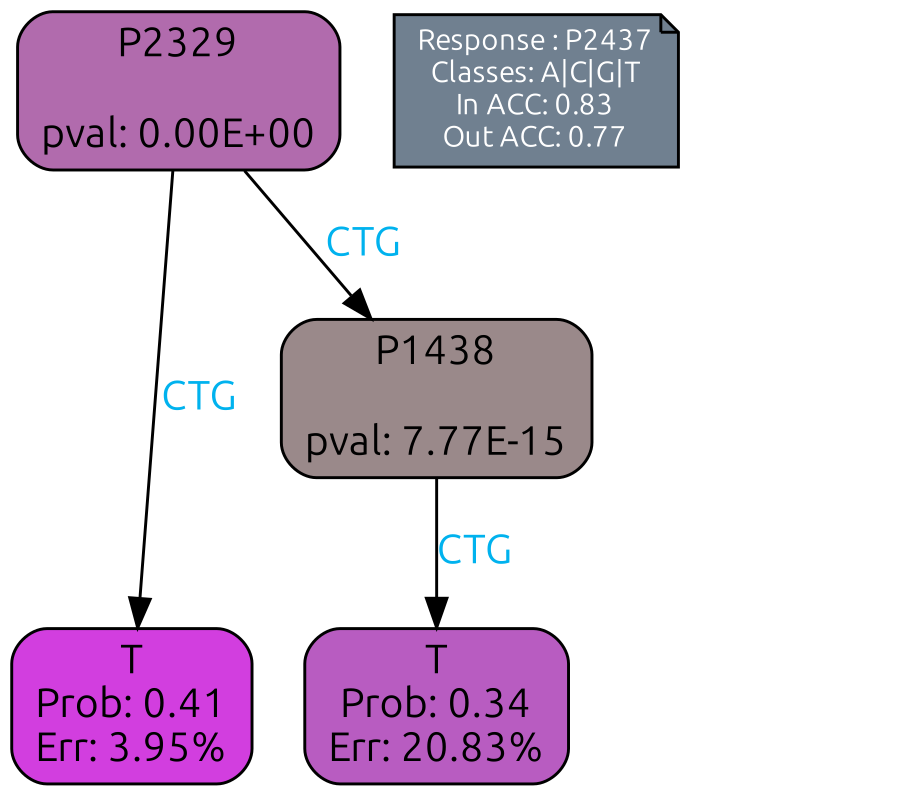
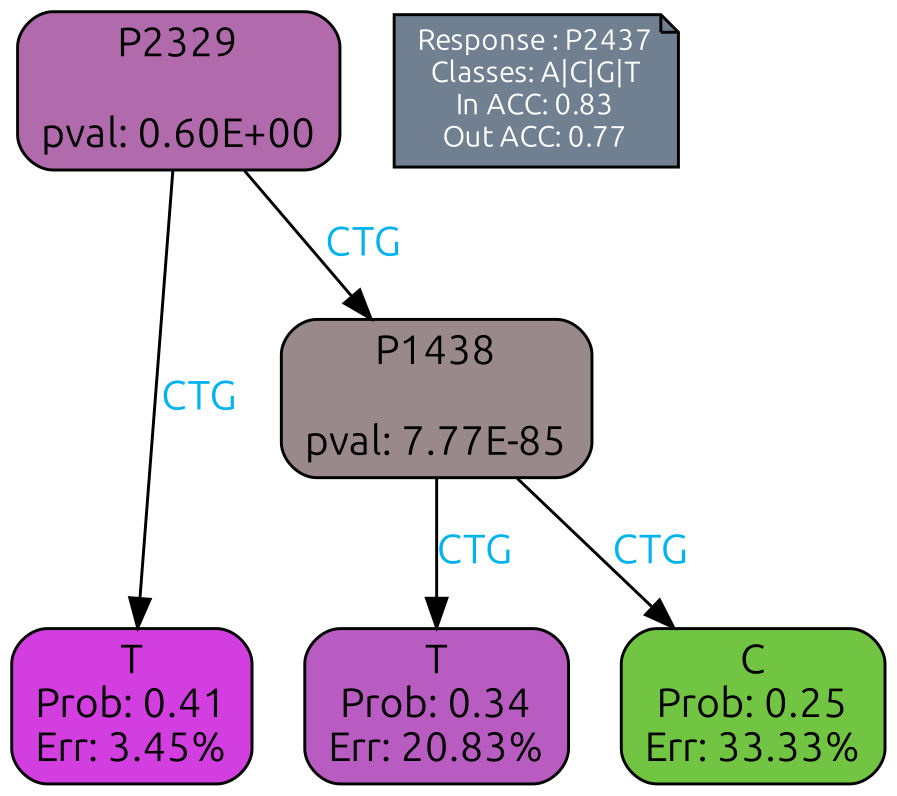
node "P2329 pval: 0.00E+00": label "P2329 pval: 0.00E+00" -> "P2329 pval: 0.60E+00"
node "P1438 pval: 7.77E-15": label "P1438 pval: 7.77E-15" -> "P1438 pval: 7.77E-85"
node "T Prob: 0.41 Err: 3.95%": label "T Prob: 0.41 Err: 3.95%" -> "T Prob: 0.41 Err: 3.45%"
node "C Prob: 0.25 Err: 33.33%": added
